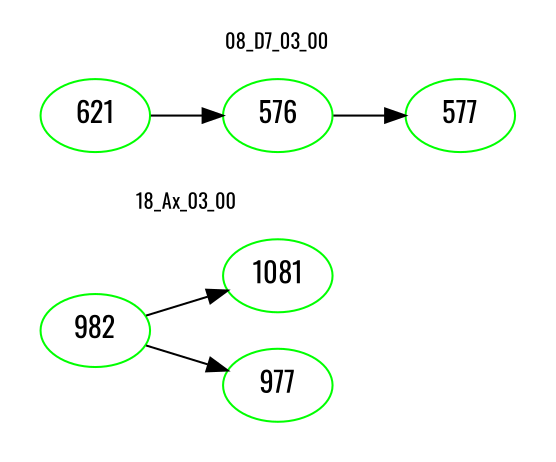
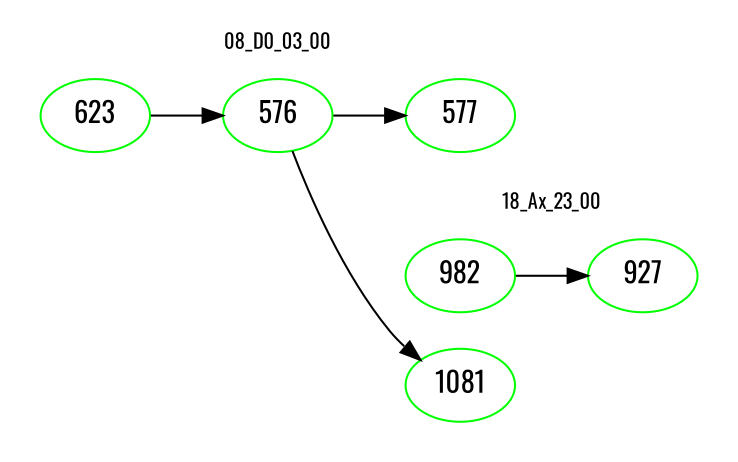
cluster "08_D7_03_00": label "08_D7_03_00" -> "08_D0_03_00"
node "621": label "621" -> "623"
cluster "18_Ax_03_00": label "18_Ax_03_00" -> "18_Ax_23_00"
edge "982" -> "1081": now "576" -> "1081"
node "977": label "977" -> "927"
